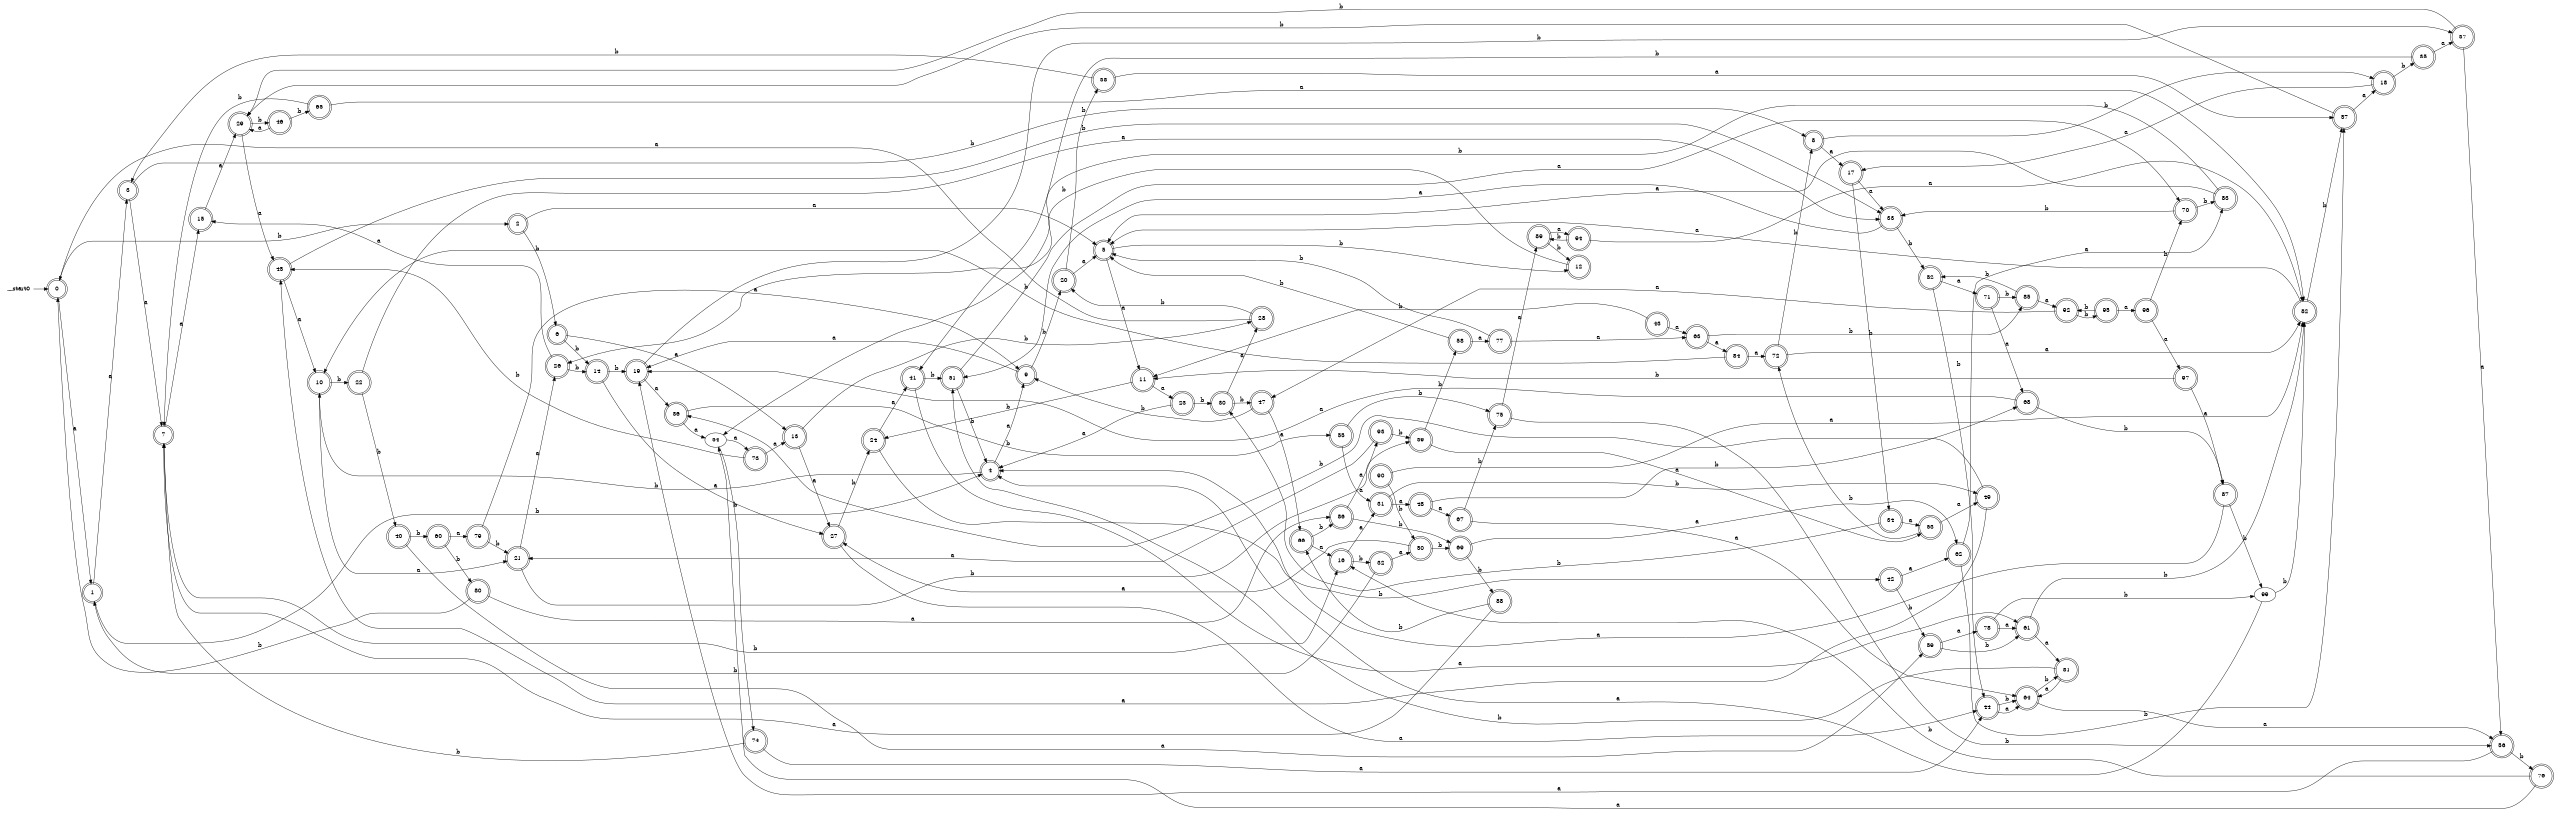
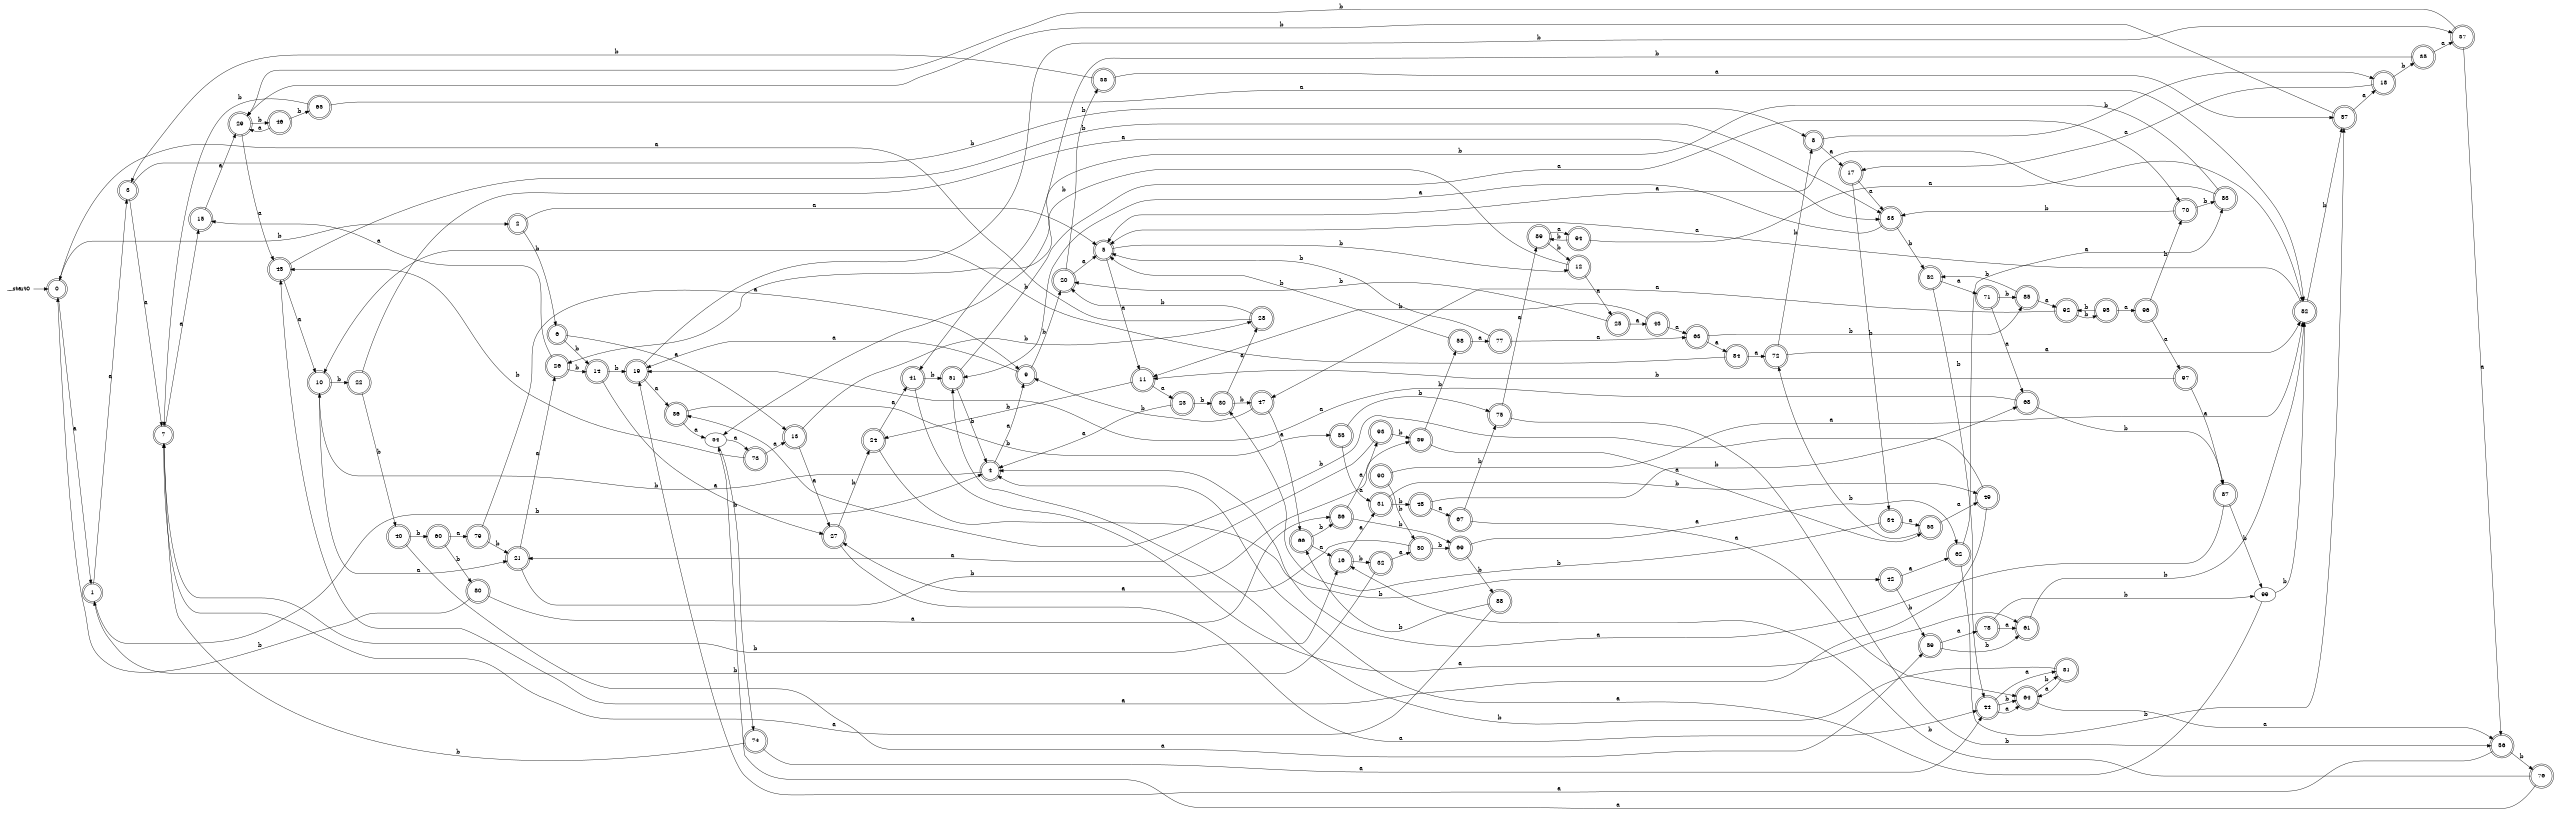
node "25": added
edge "31" -> "48": label "a" -> "b"
edge "61" -> "81": now "44" -> "81"
